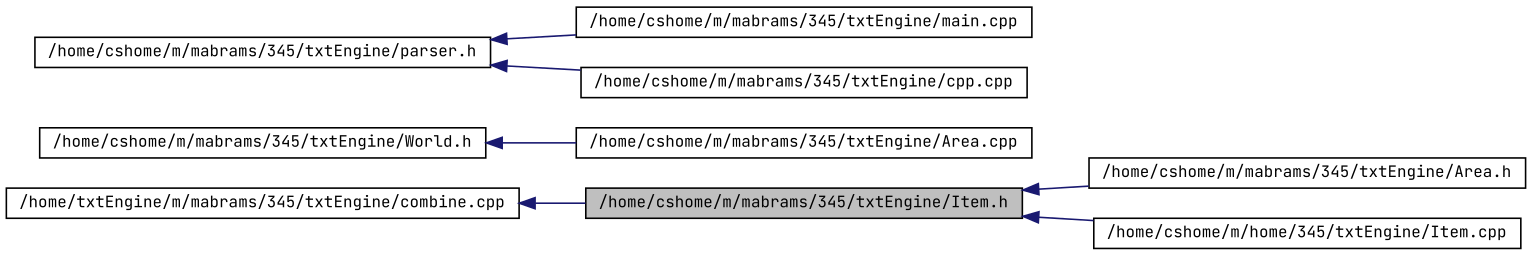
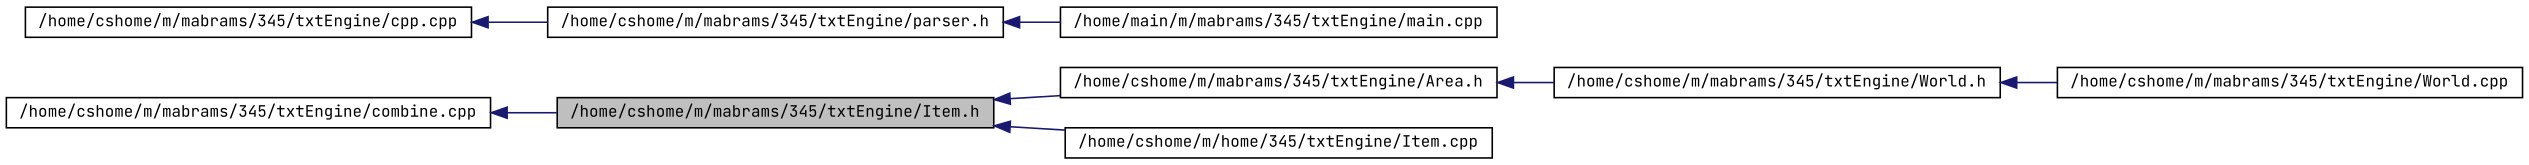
node "/home/cshome/m/mabrams/345/txtEngine/main.cpp": label "/home/cshome/m/mabrams/345/txtEngine/main.cpp" -> "/home/main/m/mabrams/345/txtEngine/main.cpp"
edge "/home/cshome/m/mabrams/345/txtEngine/cpp.cpp" -> "/home/cshome/m/mabrams/345/txtEngine/parser.h": reversed
edge "/home/cshome/m/mabrams/345/txtEngine/World.h" -> "/home/cshome/m/mabrams/345/txtEngine/Area.h": added
node "/home/cshome/m/mabrams/345/txtEngine/Area.cpp": label "/home/cshome/m/mabrams/345/txtEngine/Area.cpp" -> "/home/cshome/m/mabrams/345/txtEngine/World.cpp"
node "/home/txtEngine/m/mabrams/345/txtEngine/combine.cpp": label "/home/txtEngine/m/mabrams/345/txtEngine/combine.cpp" -> "/home/cshome/m/mabrams/345/txtEngine/combine.cpp"
